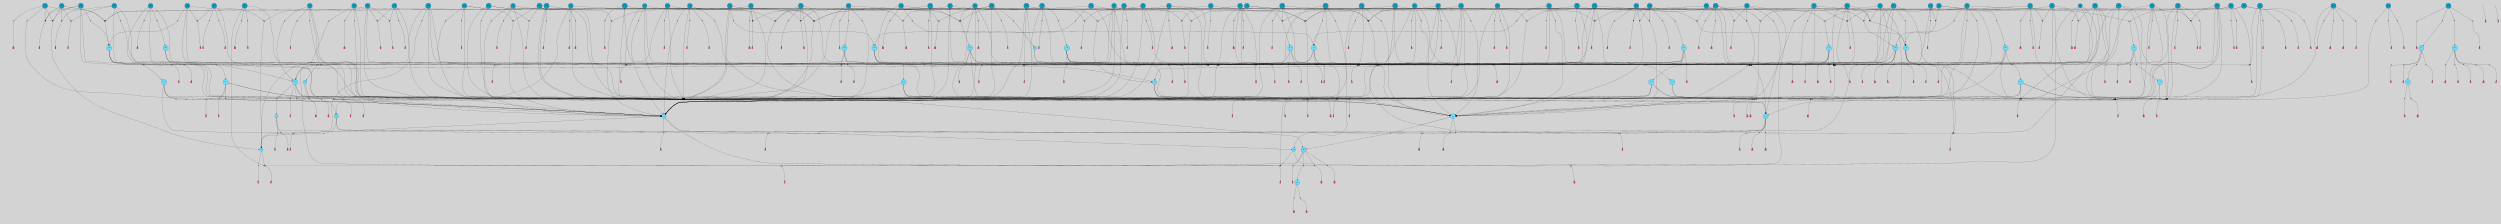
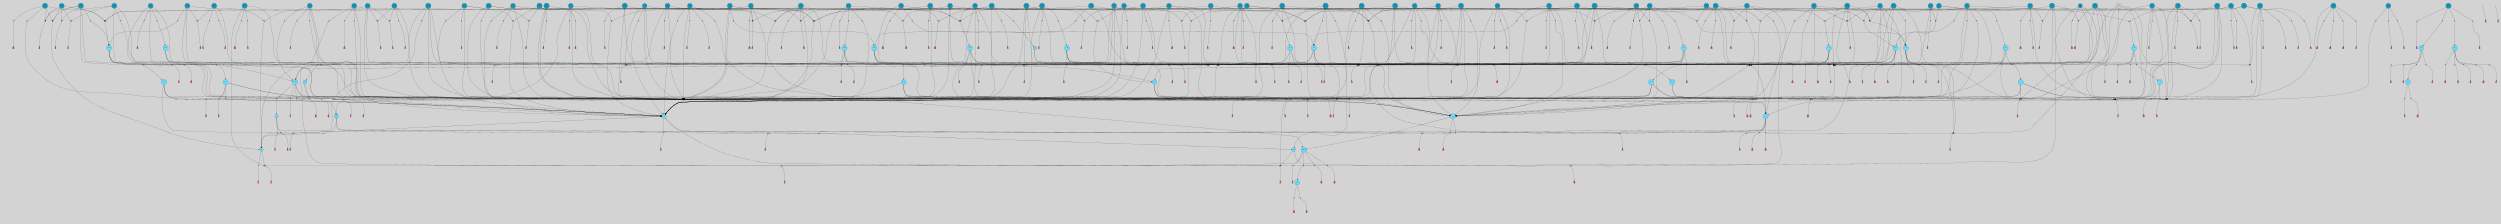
node "T594": fillcolor #1199bb -> #cccccc
